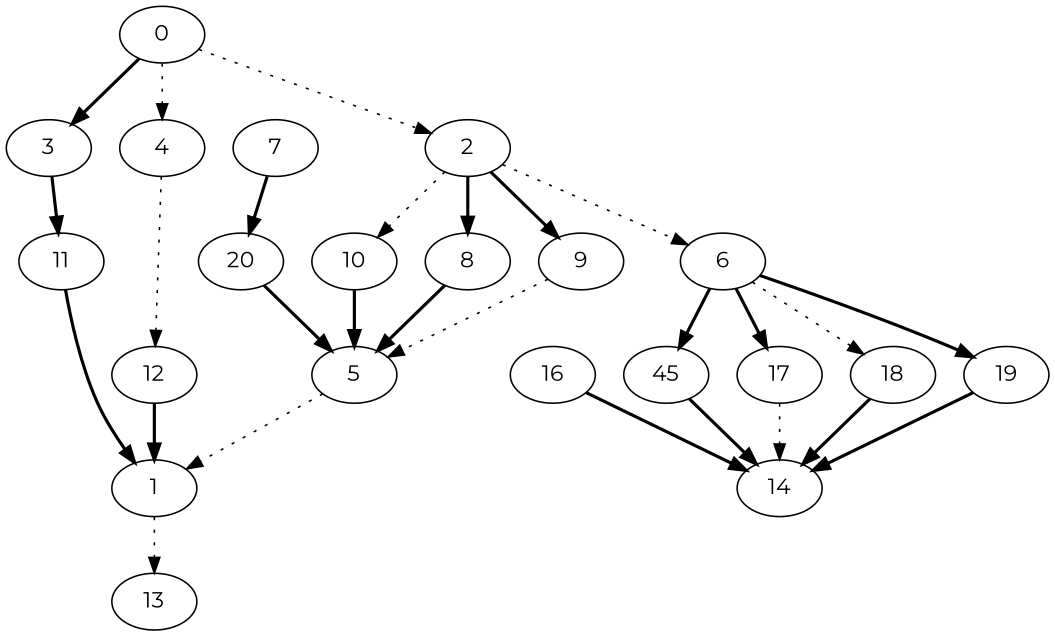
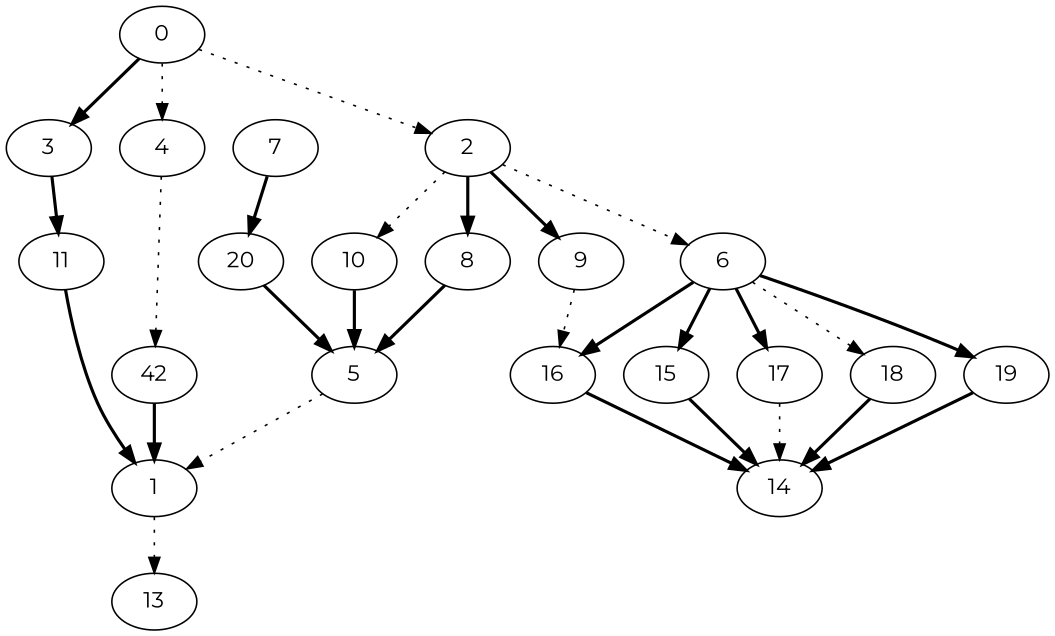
edge "6" -> "16": added
edge "9" -> "5": now "9" -> "16"
node "12": label "12" -> "42"
node "45": label "45" -> "15"
